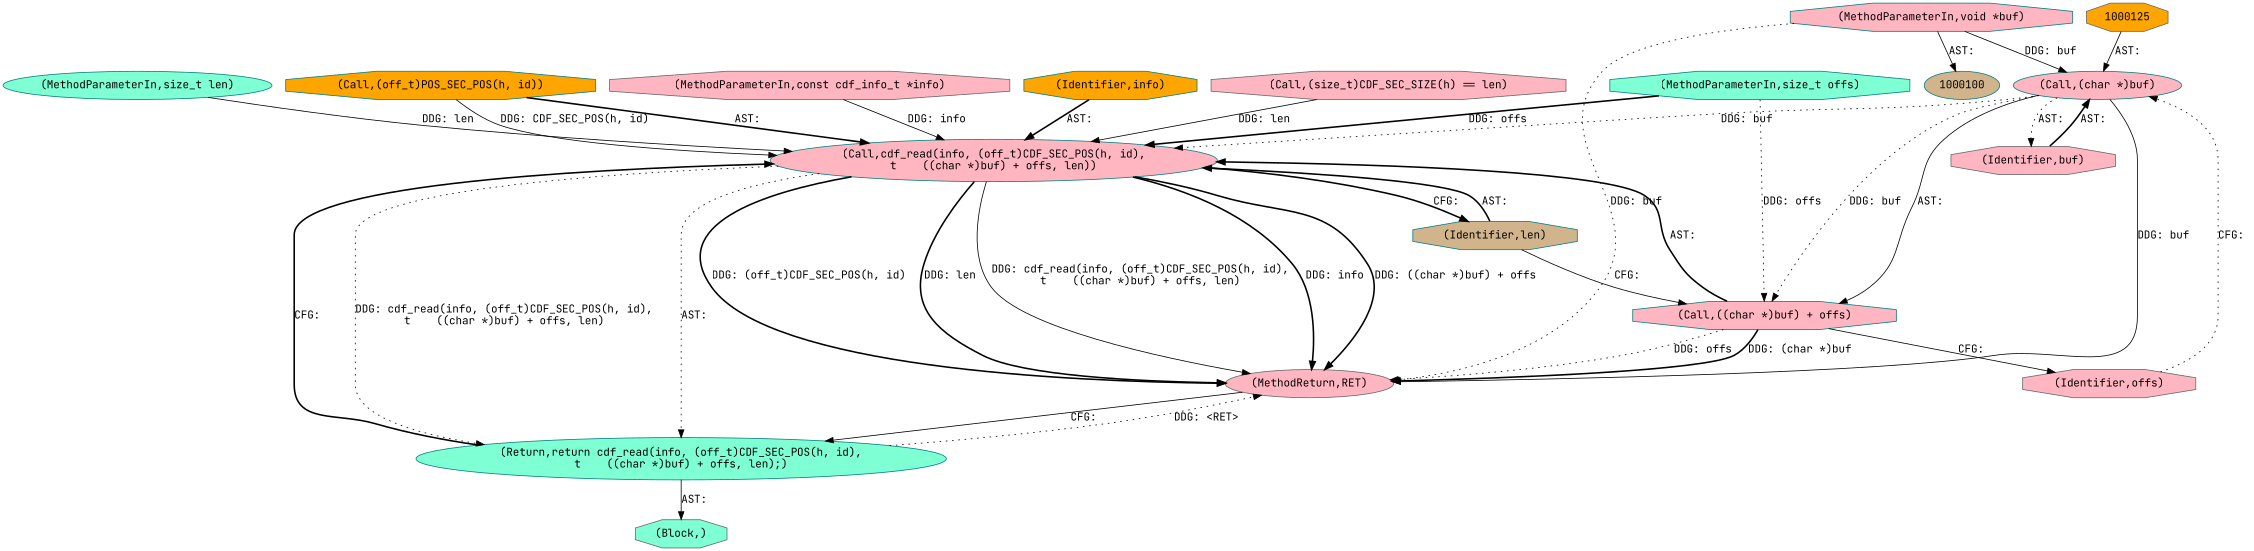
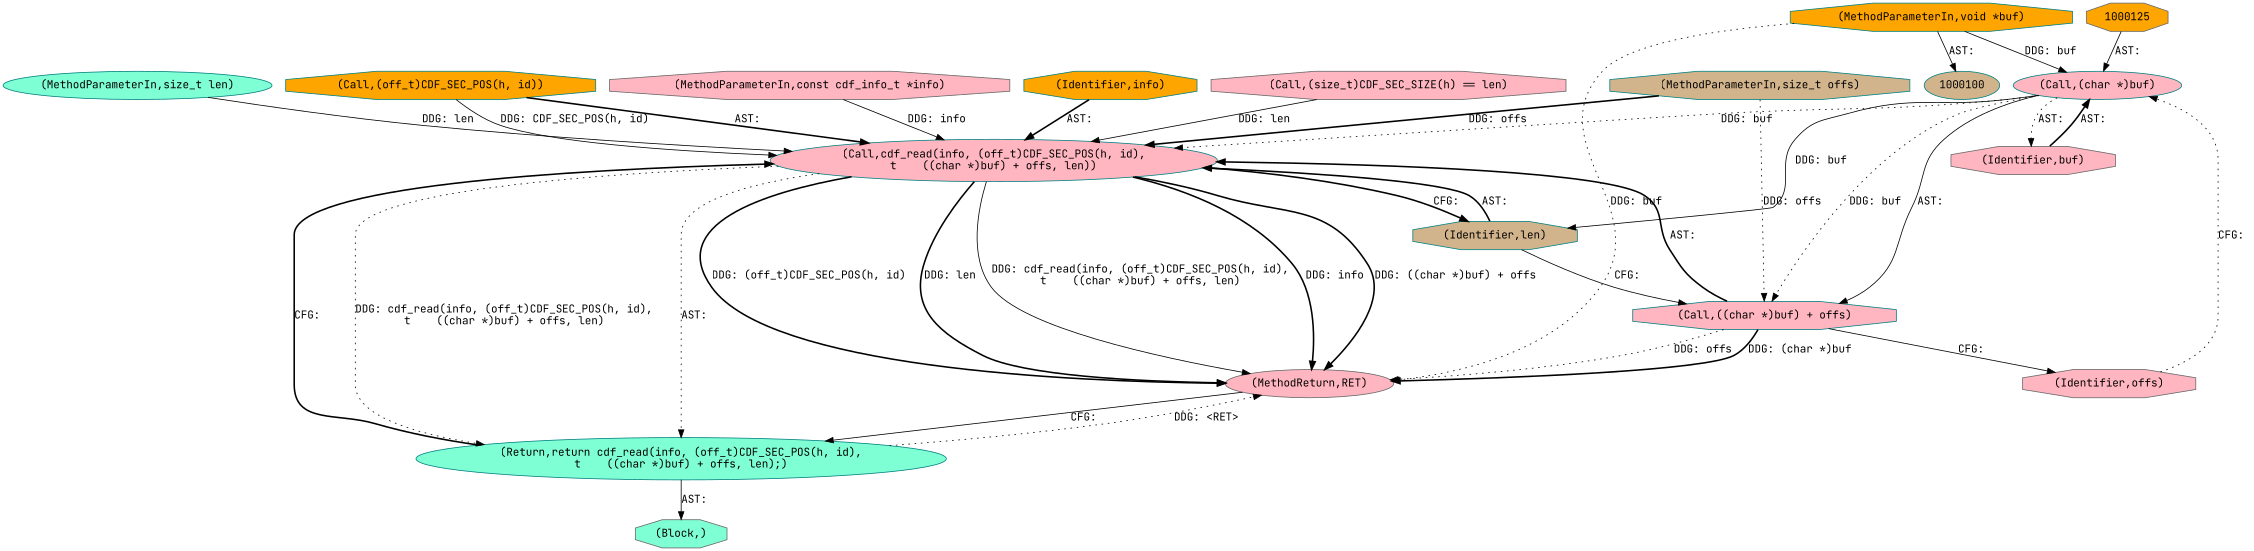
node "(MethodParameterIn,void *buf)": fillcolor lightpink -> orange
node "(Call,(off_t)POS_SEC_POS(h, id))": label "(Call,(off_t)POS_SEC_POS(h, id))" -> "(Call,(off_t)CDF_SEC_POS(h, id))"
node "(MethodParameterIn,size_t offs)": fillcolor aquamarine -> tan
edge "(Call,(char *)buf)" -> "(MethodReturn,RET)": now "(Call,(char *)buf)" -> "(Identifier,len)"
